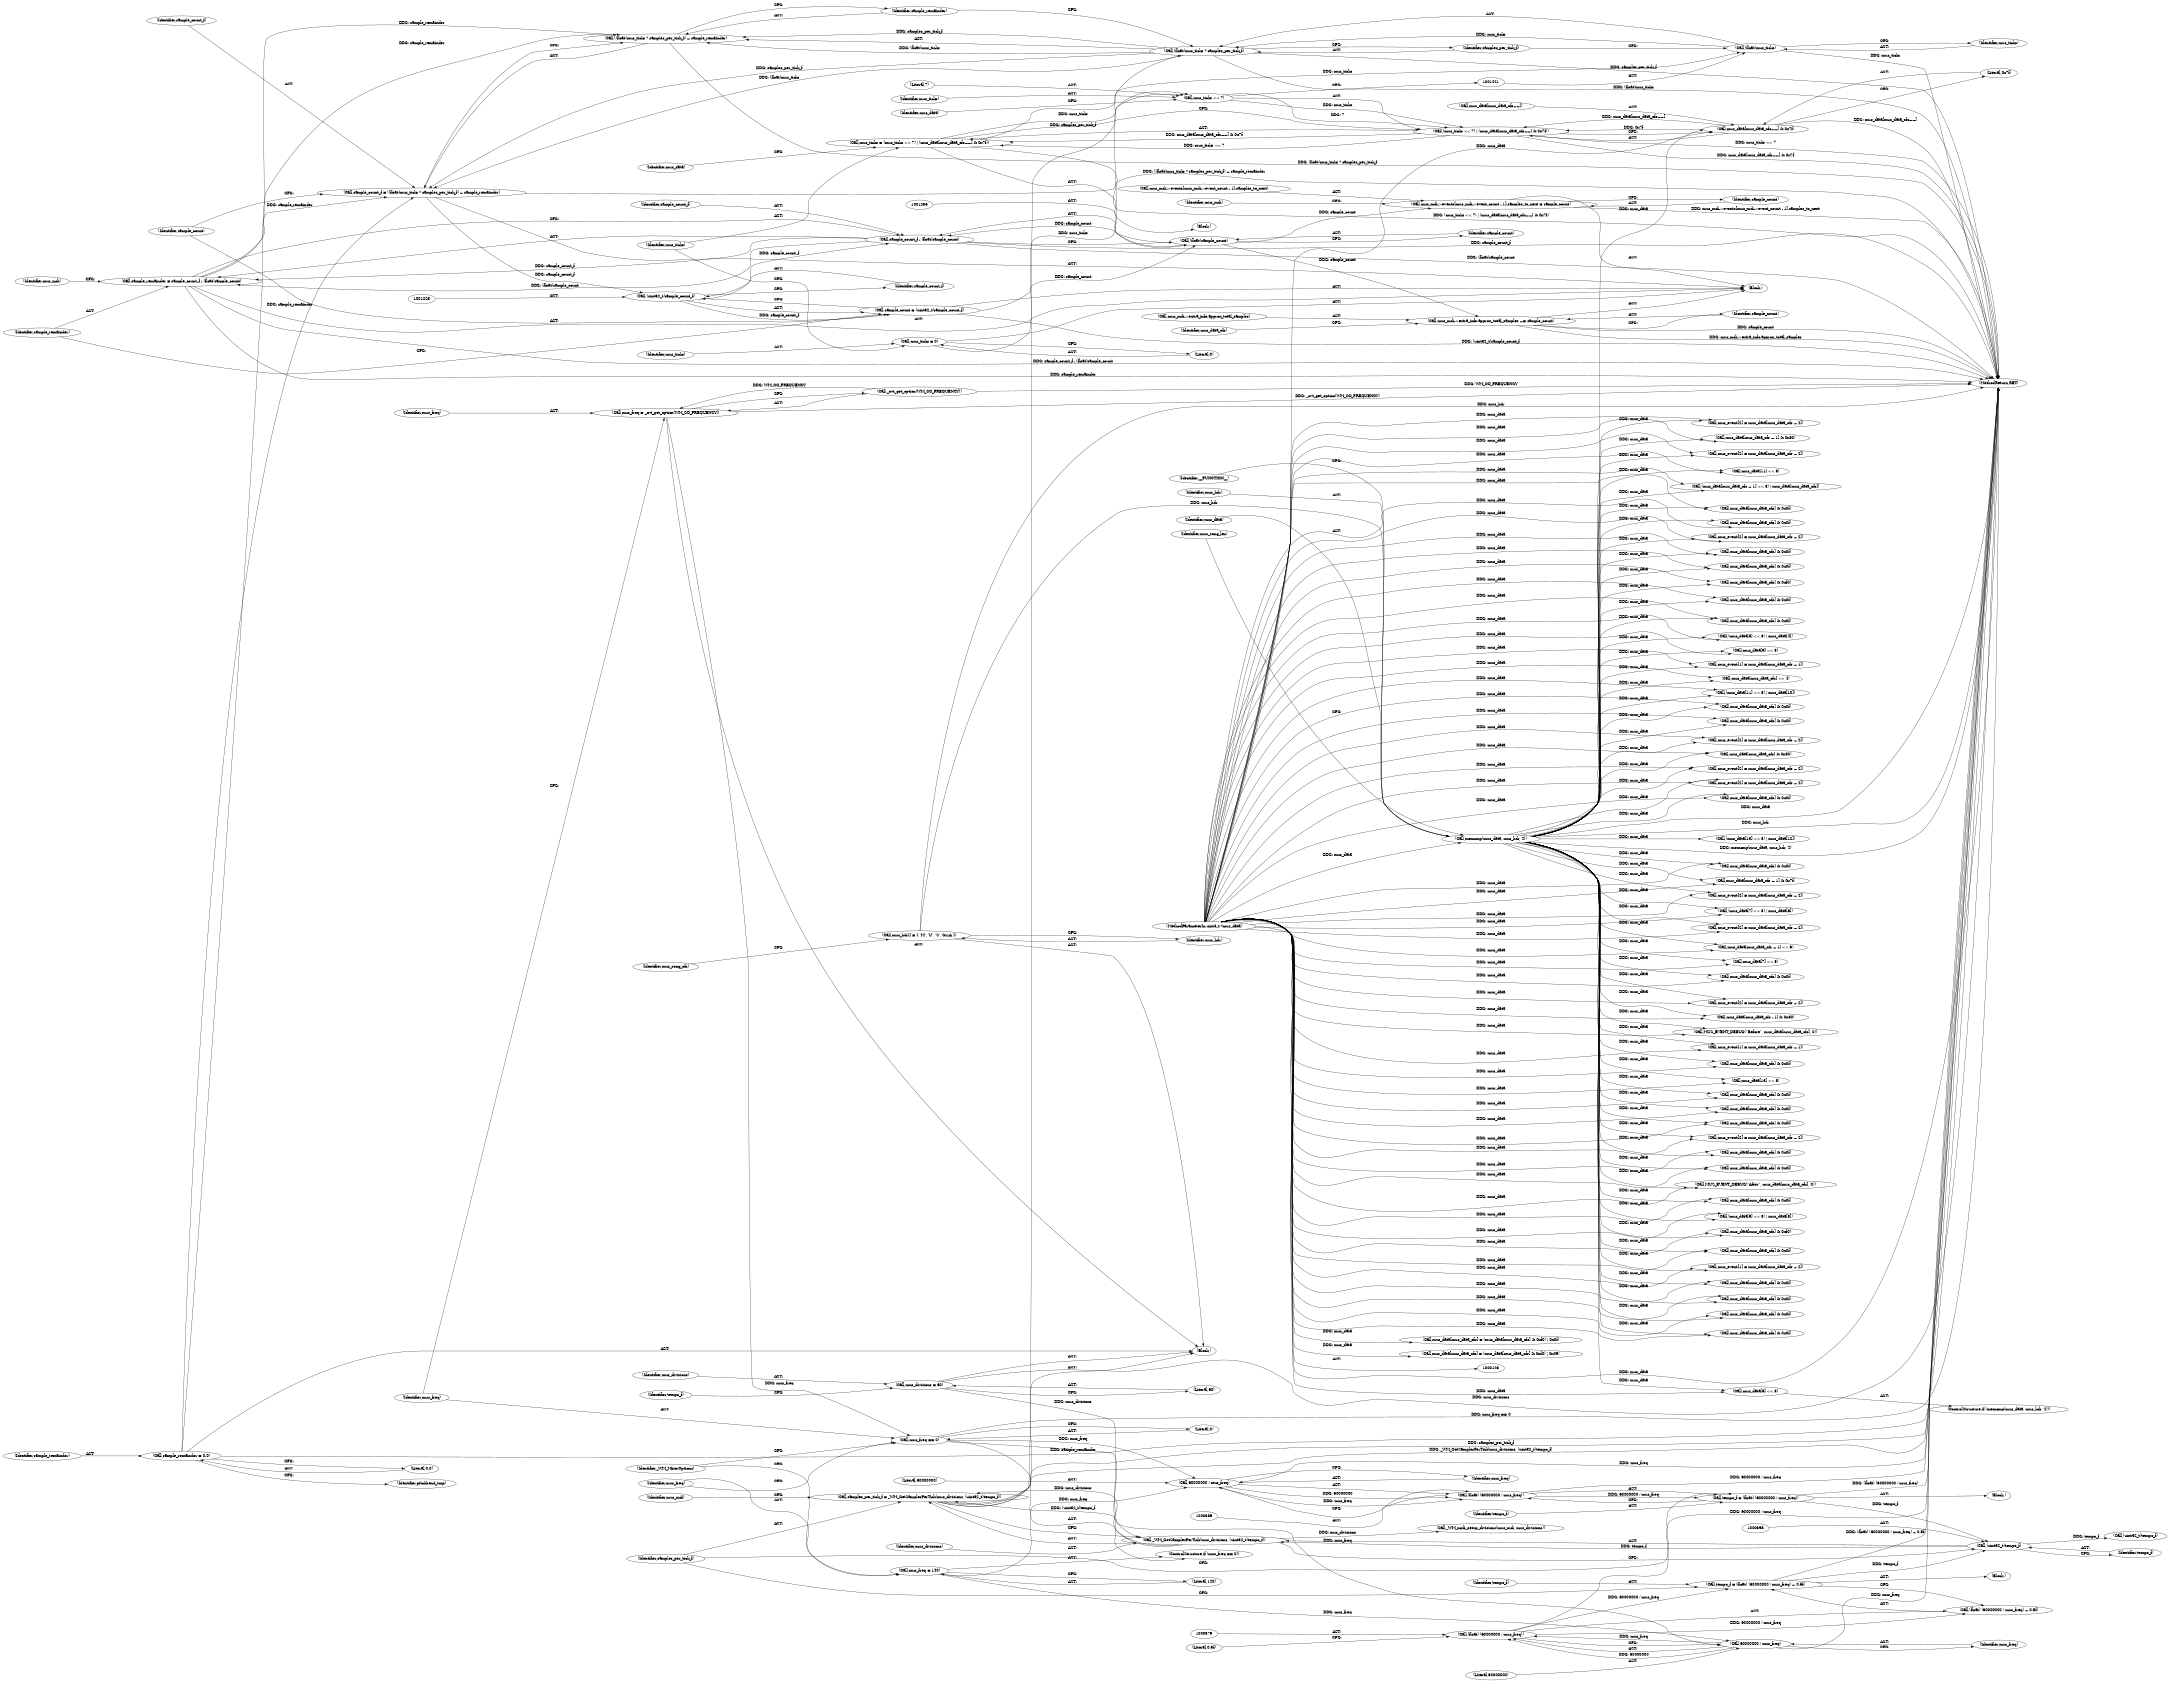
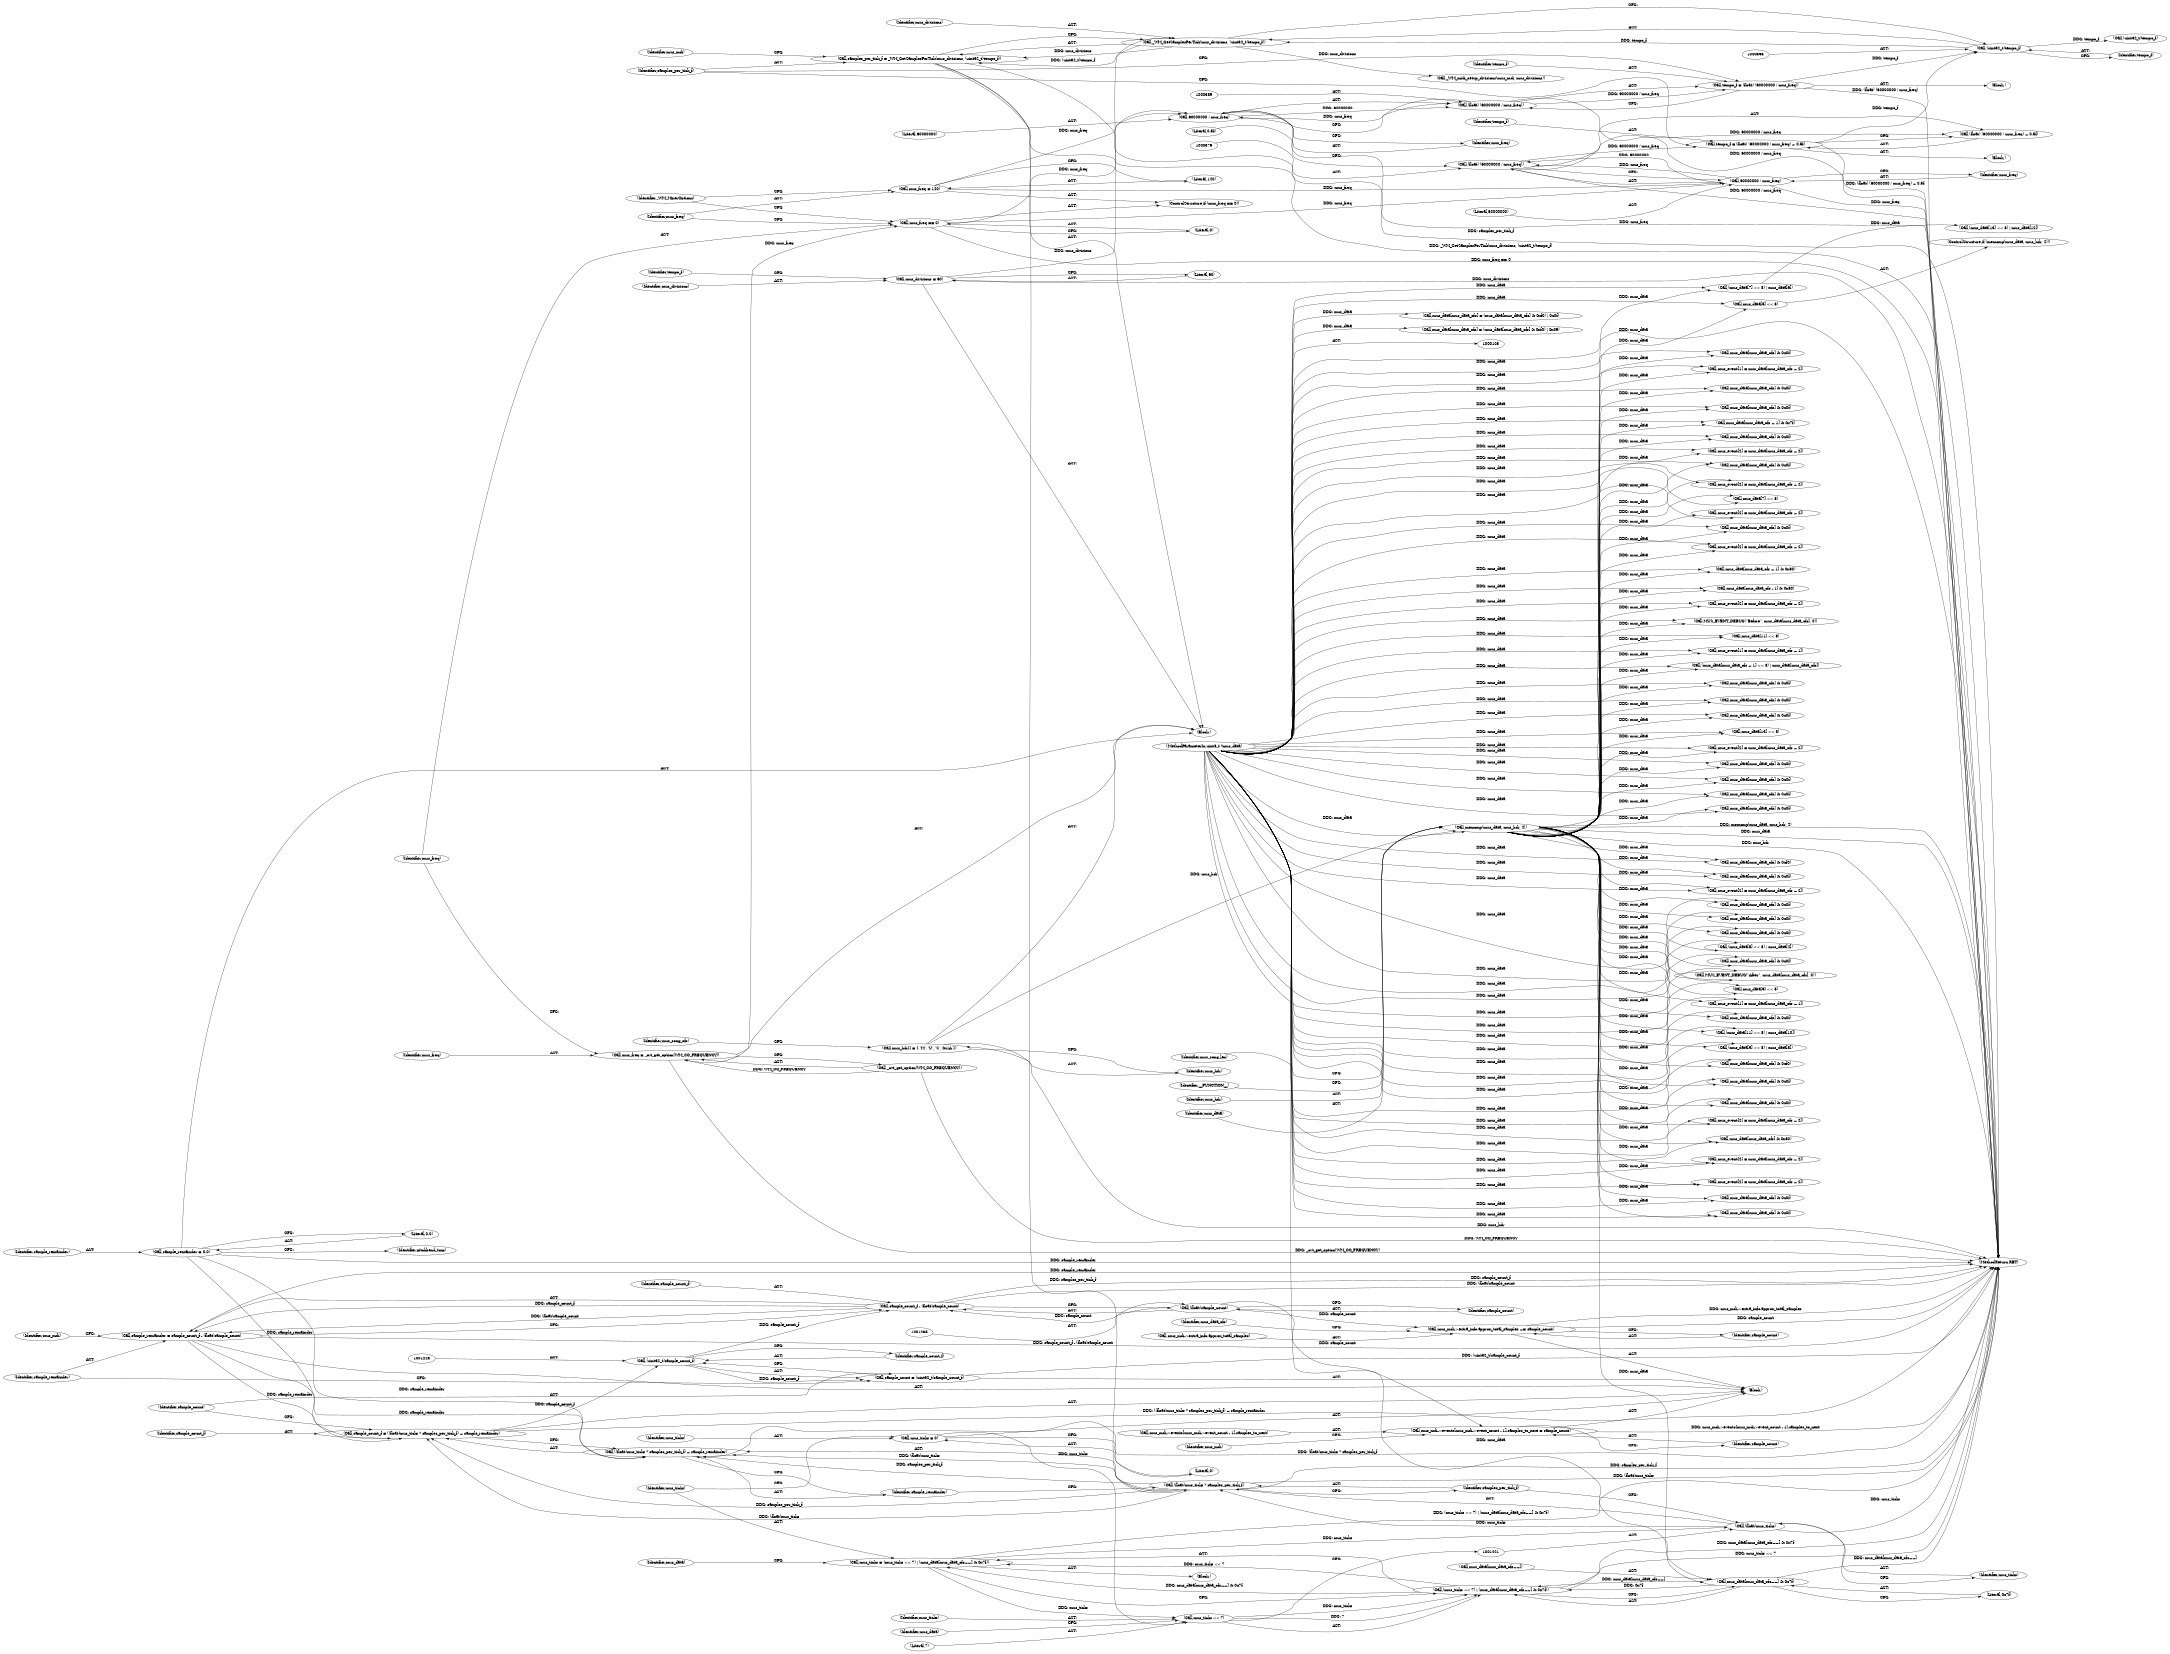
edge "(Call,sample_count = (uint32_t)sample_count_f)" -> "(Call,(float)sample_count)": removed, label "DDG: sample_count"
node "(Call,mus_data[mus_data_ofs] >> 4)": removed
edge "(Call,memcmp(mus_data, mus_hdr, 4))" -> "(Call,(mus_data[13] << 8) | mus_data[12])": now "(Call,(mus_data[7] << 8) | mus_data[6])" -> "(Call,(mus_data[13] << 8) | mus_data[12])"
node "(Call,mus_data[mus_data_ofs + 1] << 6)": removed
